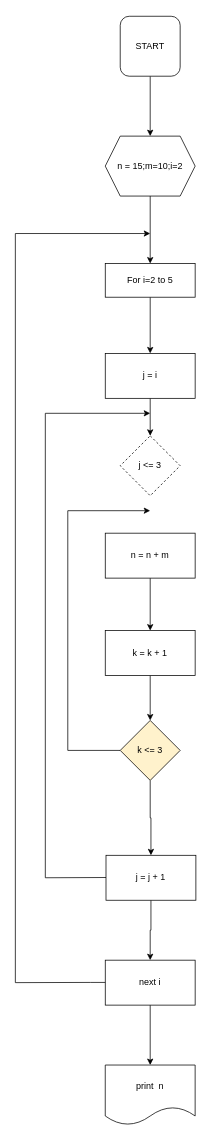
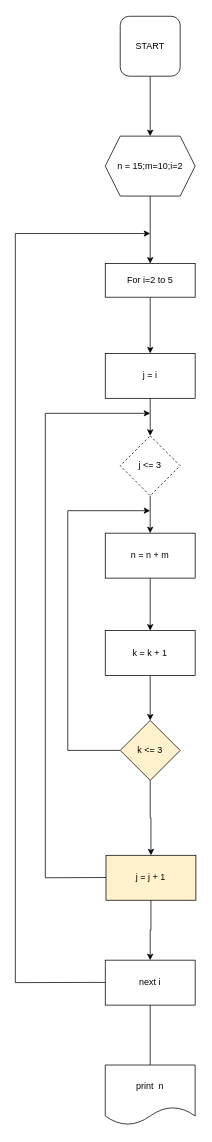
edge "j <= 3" -> "n = n + m": added
node "j = j + 1": fillcolor #ffffff -> #fff2cc
edge "next i" -> "print n": arrowhead classic -> none
